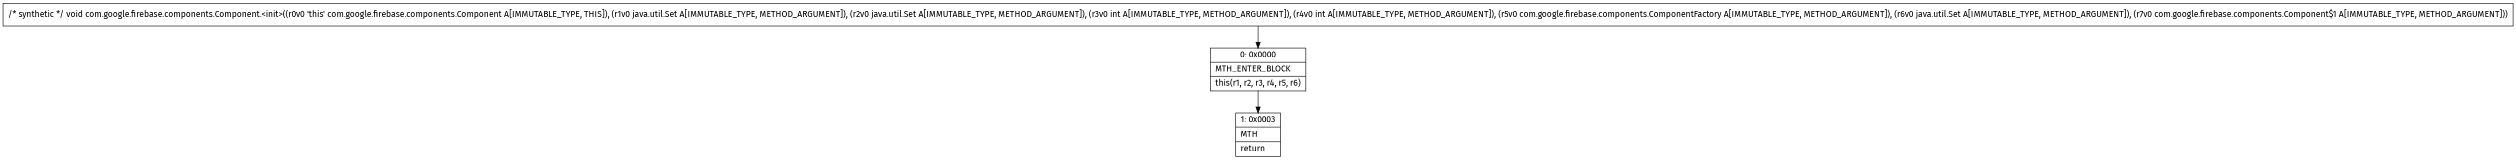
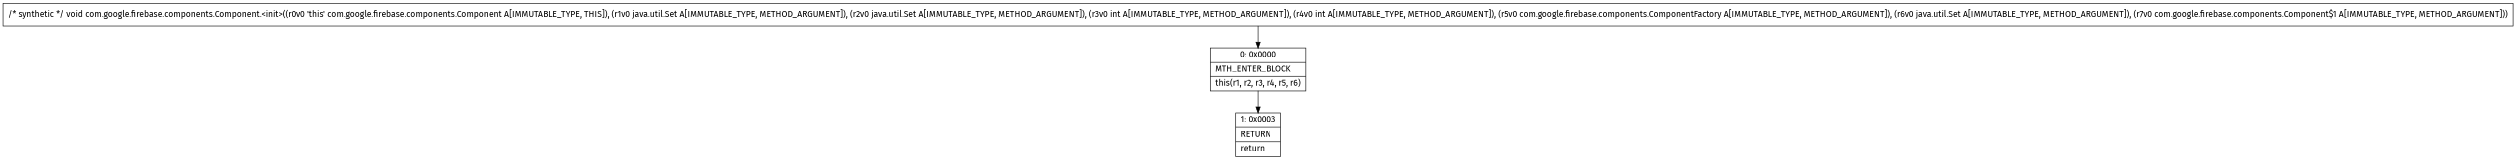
node "1: 0x0003": text "MTH" -> "RETURN"
